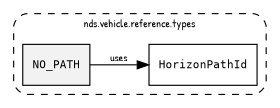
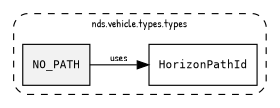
cluster "nds.vehicle.reference.types": label "nds.vehicle.reference.types" -> "nds.vehicle.types.types"
